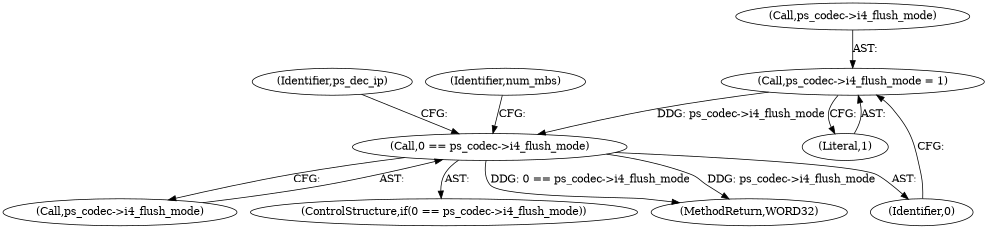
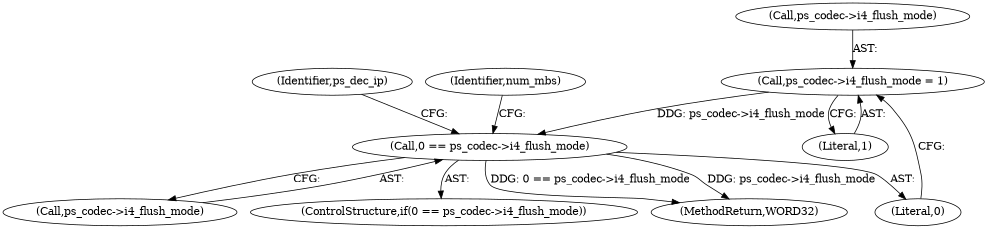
node "(Identifier,0)": label "(Identifier,0)" -> "(Literal,0)"
